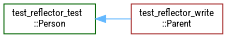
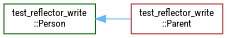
node "test_reflector_test ::Person": label "test_reflector_test ::Person" -> "test_reflector_write ::Person"
